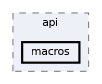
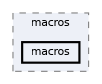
cluster "api": label "api" -> "macros"
